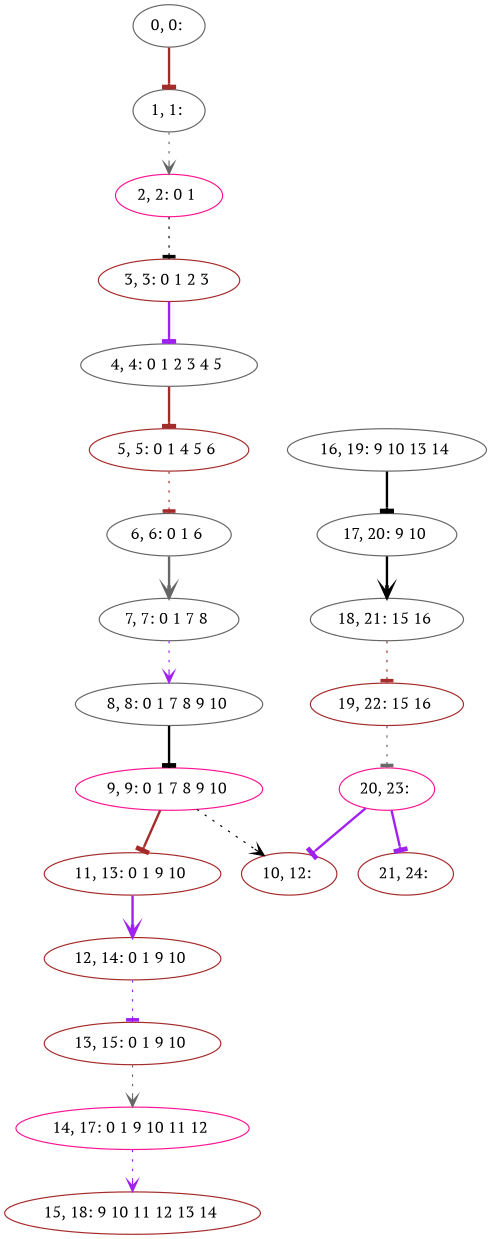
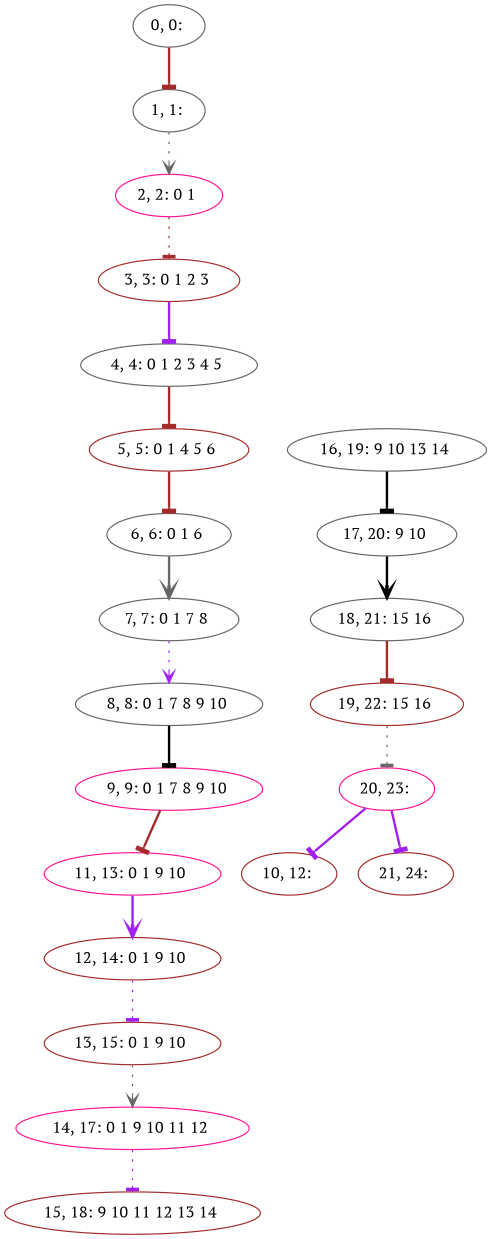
edge "2, 2: 0 1" -> "3, 3: 0 1 2 3": color black -> brown
edge "5, 5: 0 1 4 5 6" -> "6, 6: 0 1 6": style dotted -> bold
edge "18, 21: 15 16" -> "19, 22: 15 16": style dotted -> bold
edge "9, 9: 0 1 7 8 9 10" -> "10, 12:": removed
node "11, 13: 0 1 9 10": color brown -> deeppink
edge "14, 17: 0 1 9 10 11 12" -> "15, 18: 9 10 11 12 13 14": arrowhead vee -> tee
